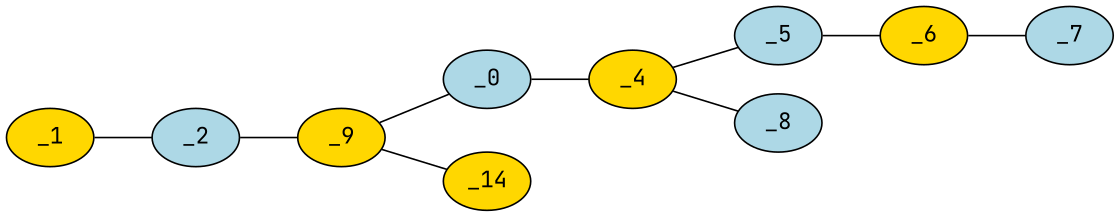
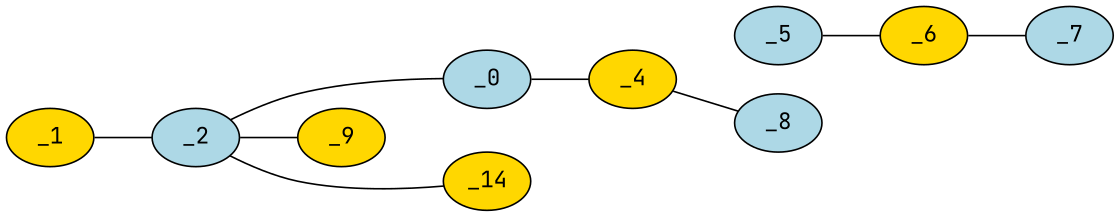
edge "_5" -- "_4": removed
edge "_0" -- "_9": now "_0" -- "_2"
edge "_9" -- "_14": now "_2" -- "_14"
